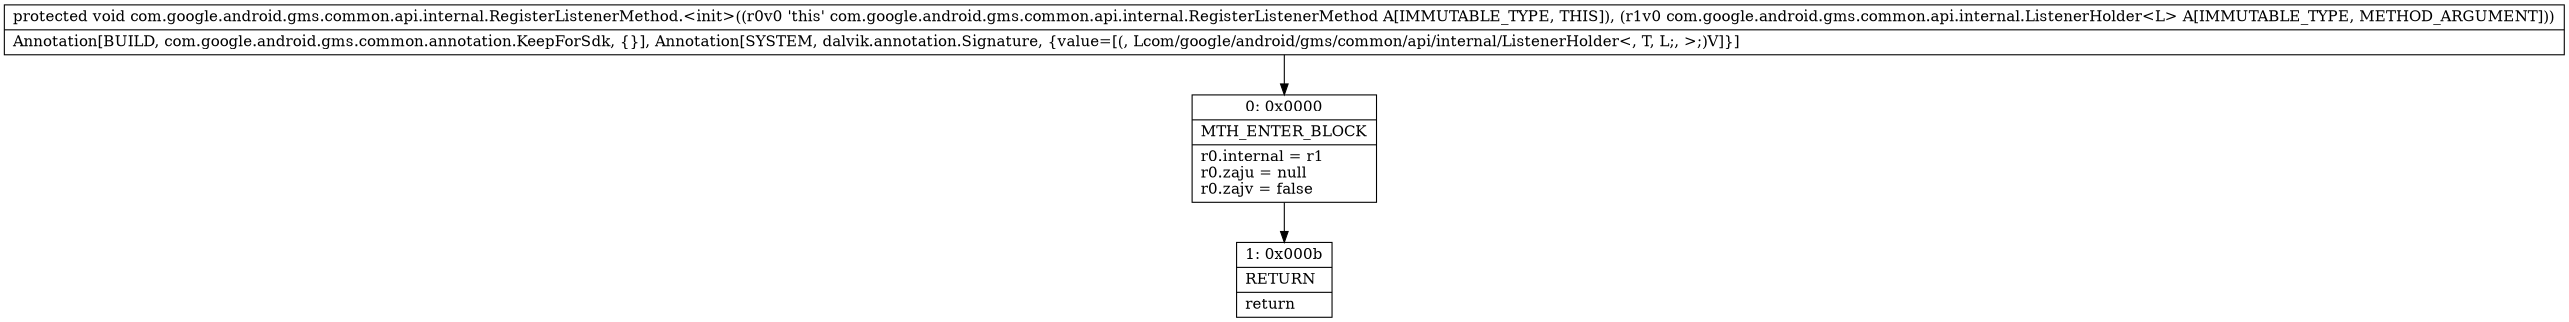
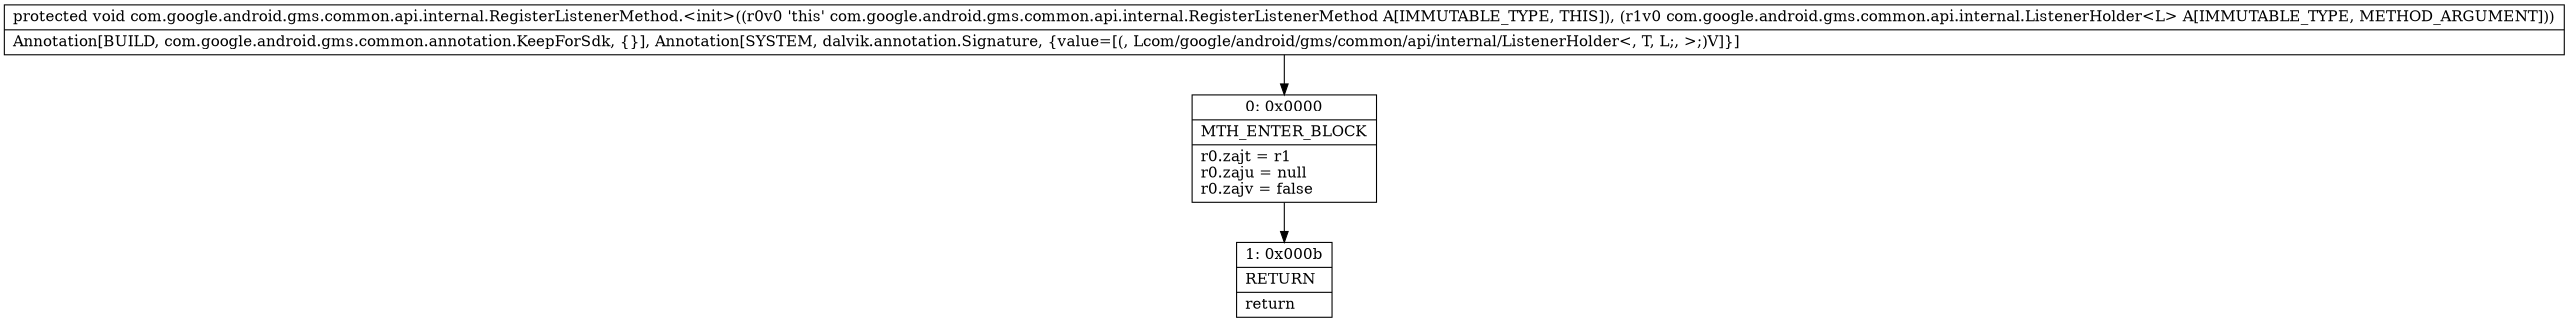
node "0: 0x0000": text "r0.internal = r1" -> "r0.zajt = r1"
